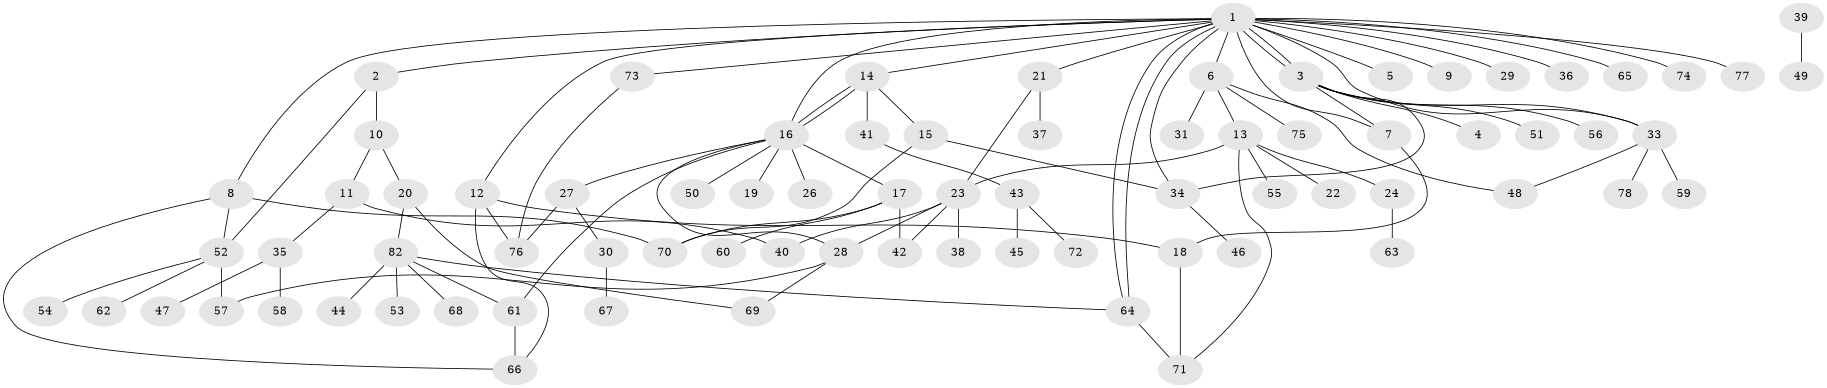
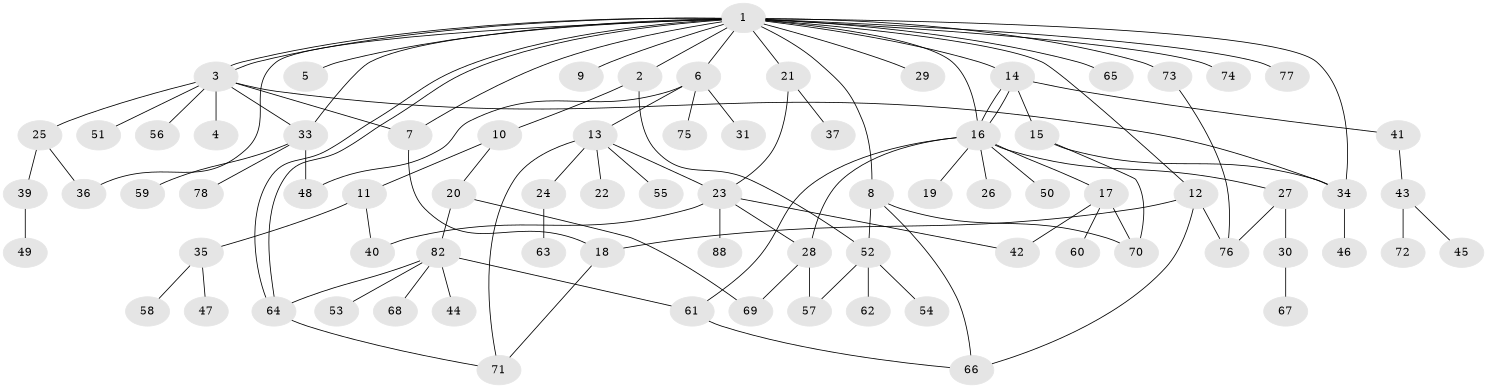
node "25": added
node "38": label "38" -> "88"
